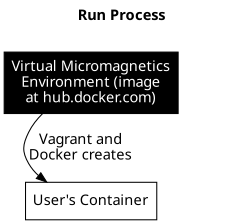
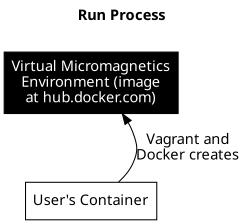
edge "Virtual Micromagnetics Environment (image at hub.docker.com)" -> "User's Container": reversed
